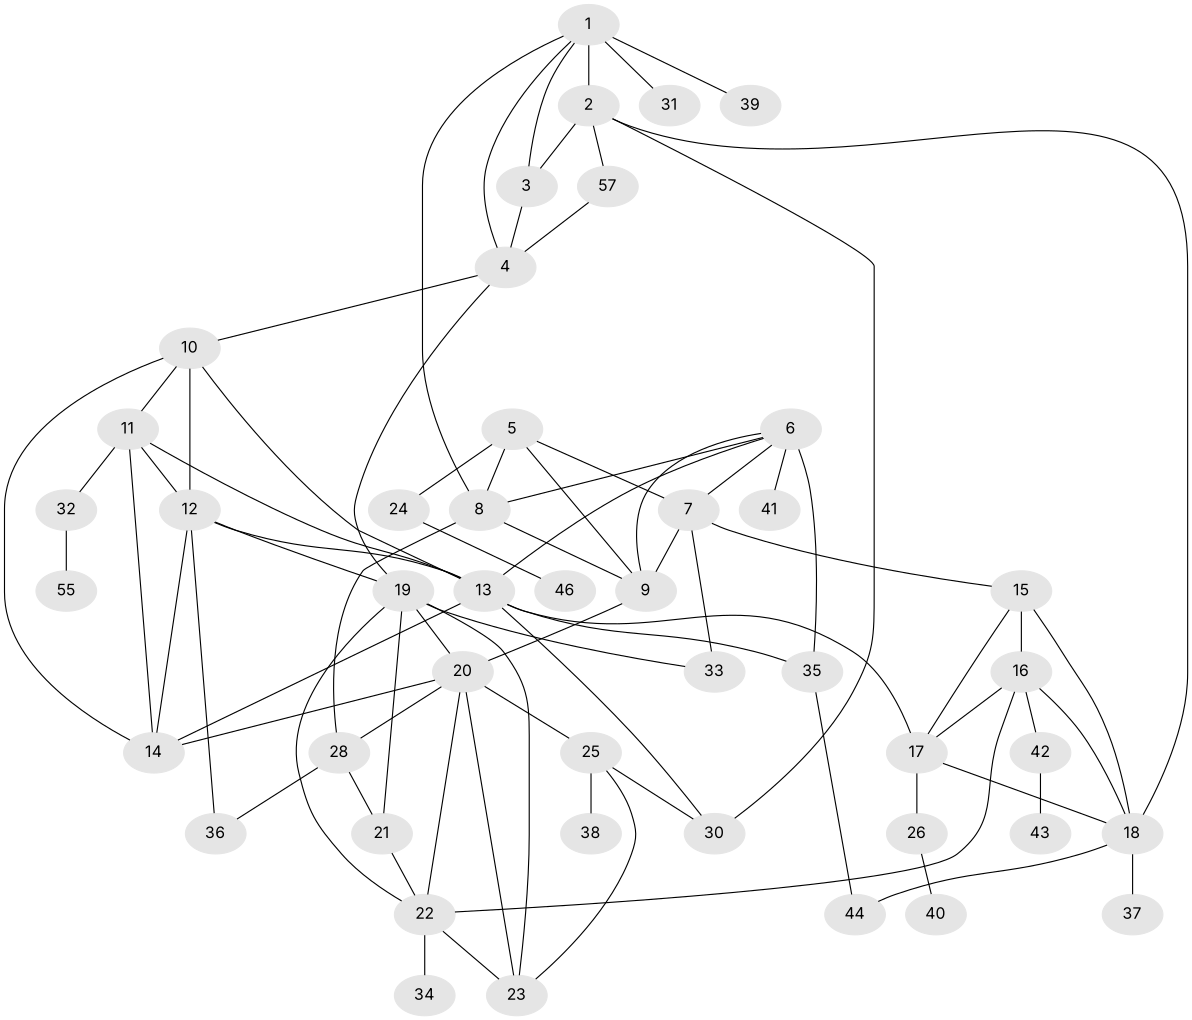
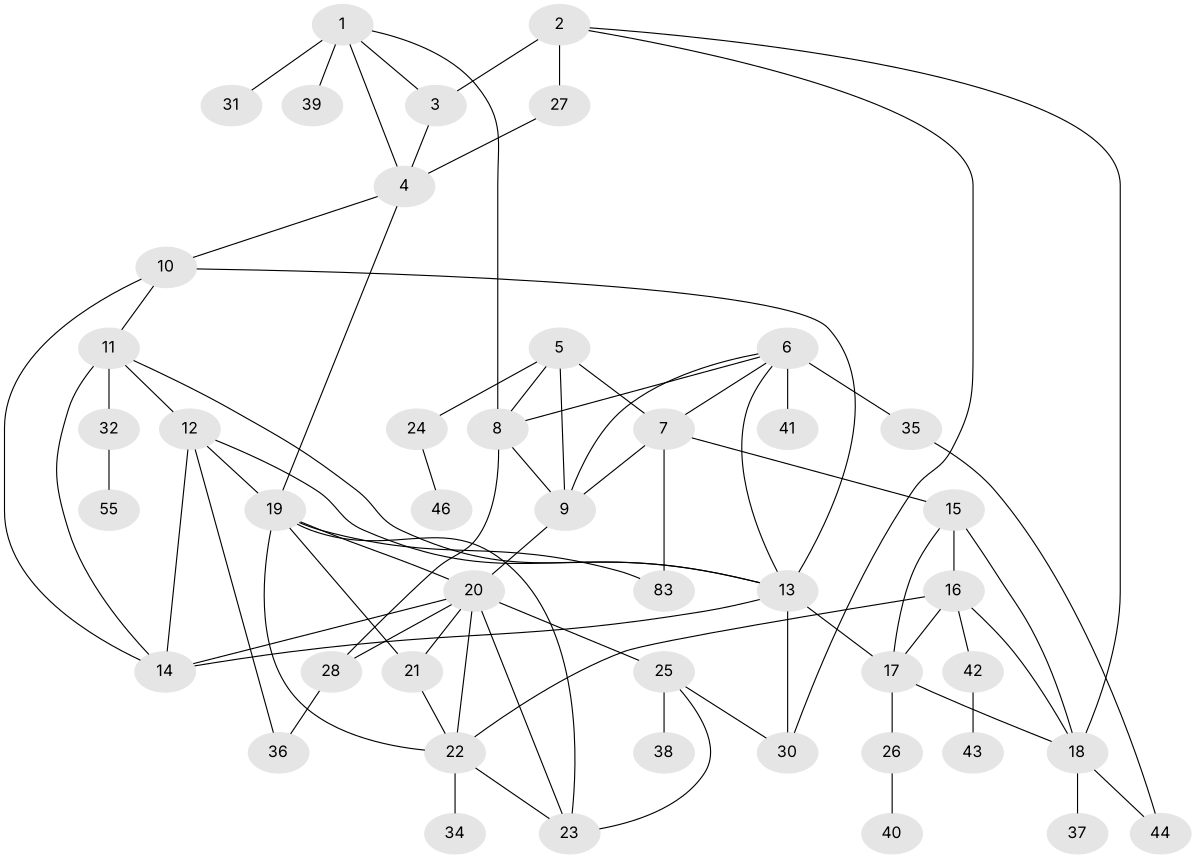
edge "1" -- "2": removed
node "57": label "57" -> "27"
edge "10" -- "12": removed
edge "13" -- "35": removed
node "33": label "33" -> "83"
edge "28" -- "21": now "20" -- "21"
